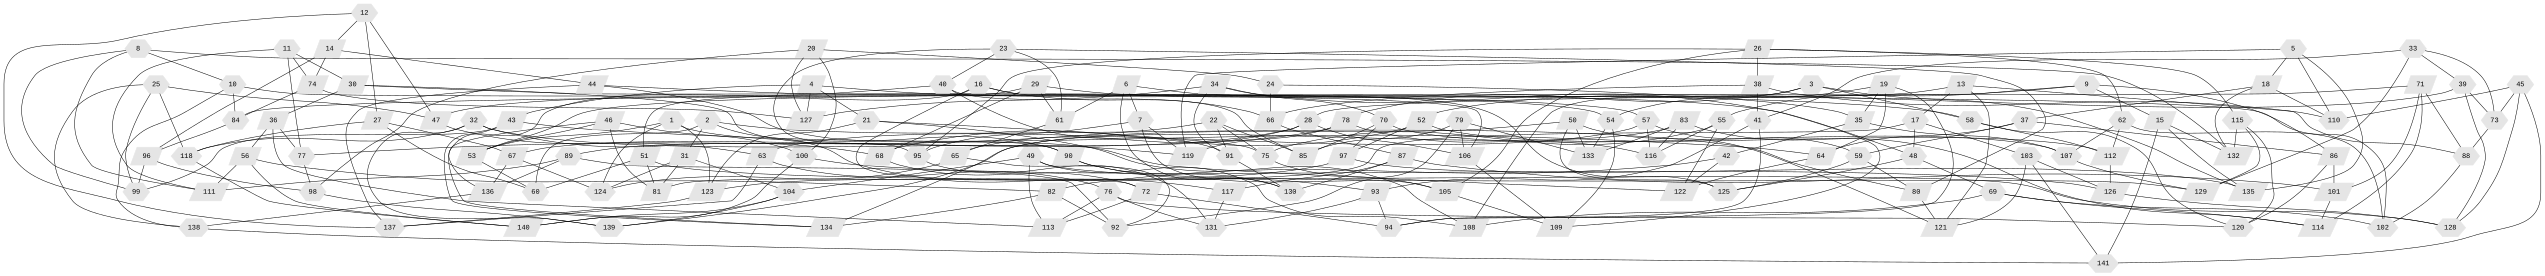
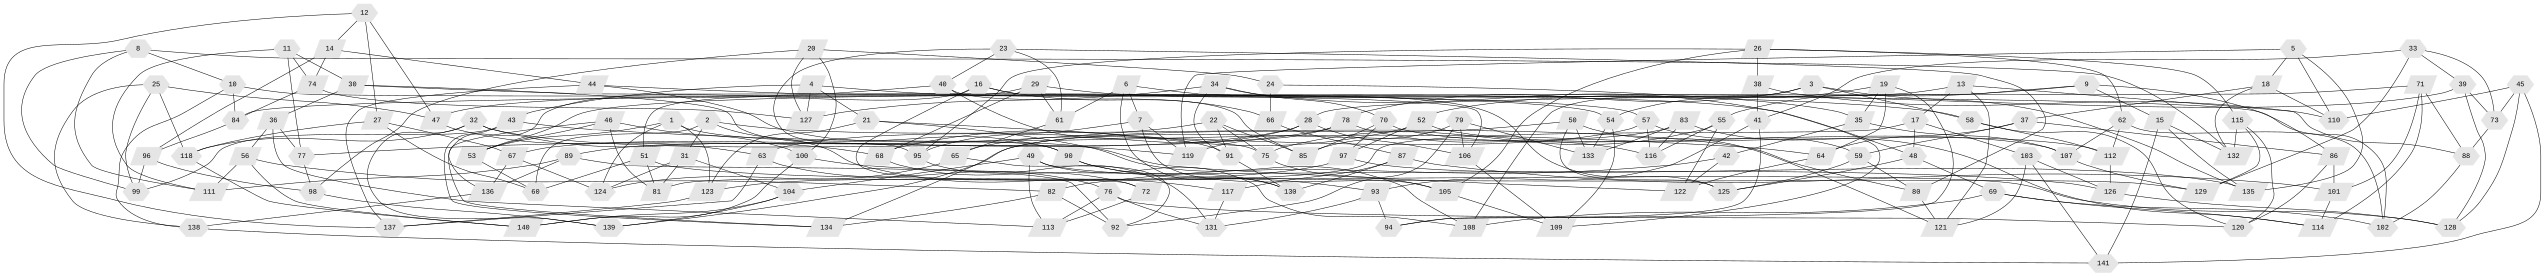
edge "38" -- "66": removed
edge "72" -- "94": removed
